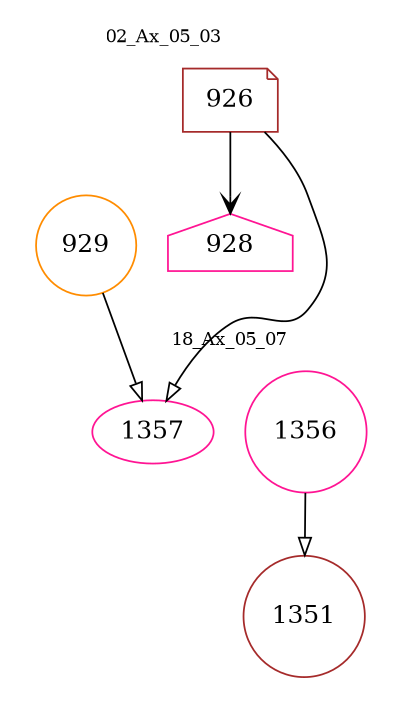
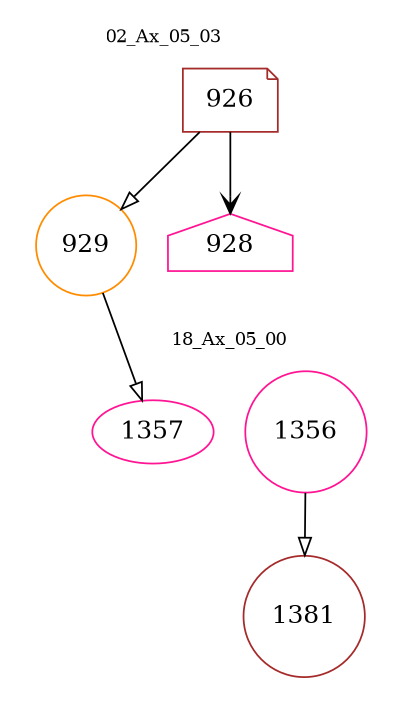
edge "926" -> "1357": now "926" -> "929"
cluster "18_Ax_05_07": label "18_Ax_05_07" -> "18_Ax_05_00"
node "1351": label "1351" -> "1381"
